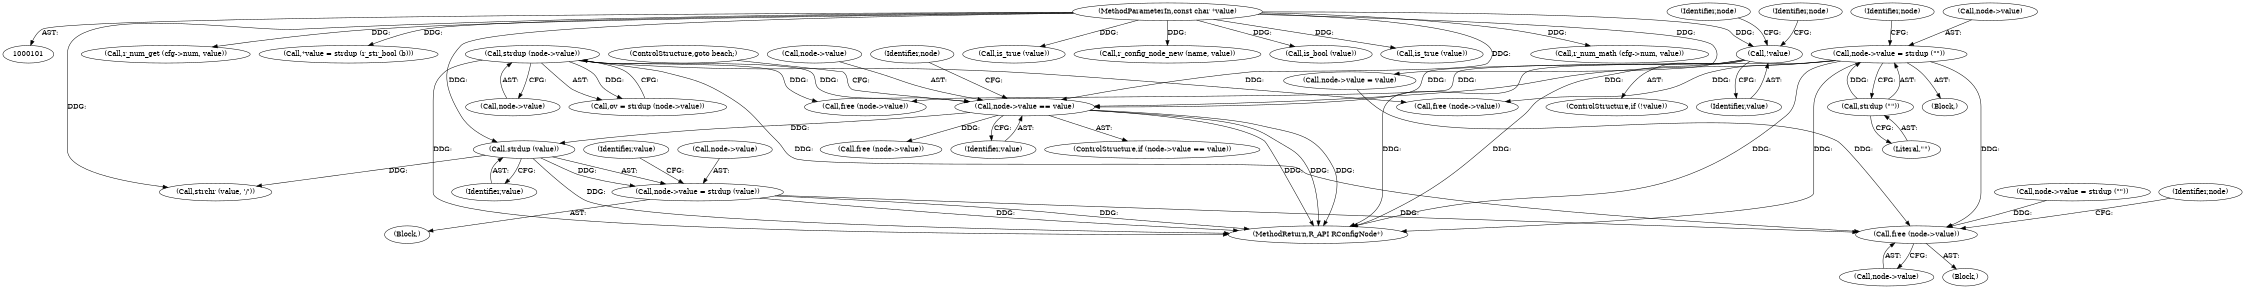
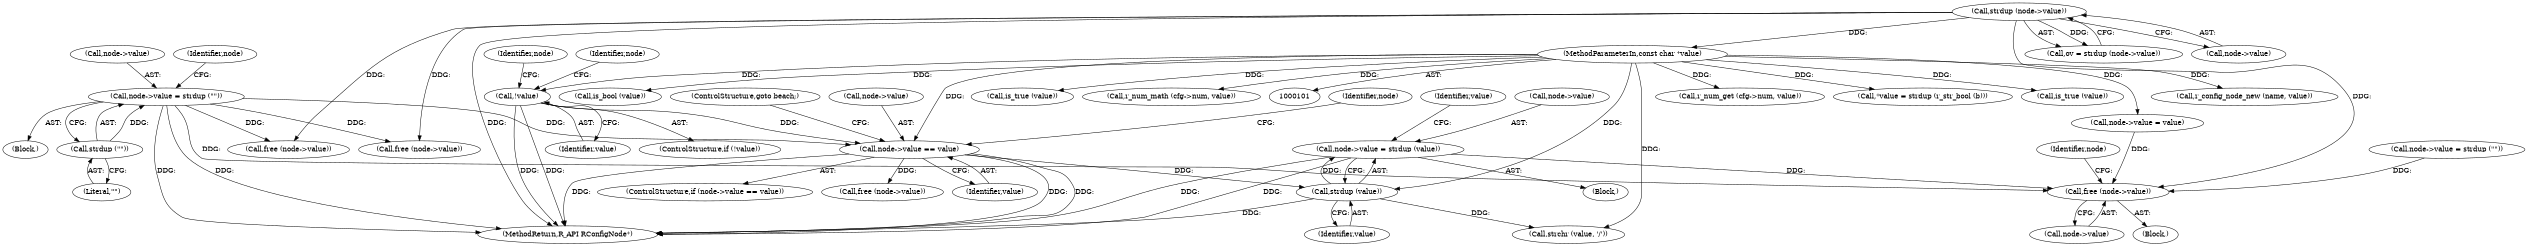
edge "(Call,strdup (node->value))" -> "(Call,node->value == value)": now "(Call,strdup (node->value))" -> "(MethodParameterIn,const char *value)"
edge "(Call,node->value = strdup (value))" -> "(Call,strdup (value))": added, label "CFG:"
